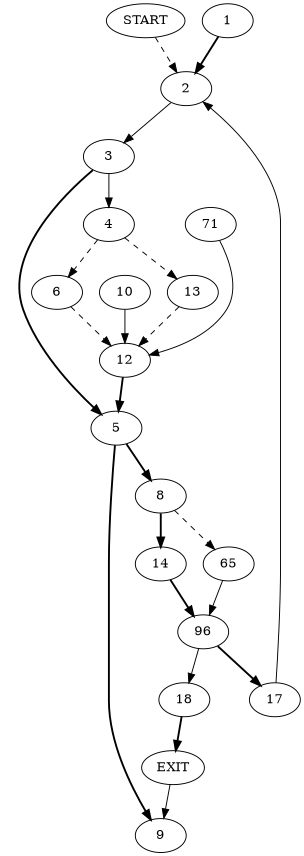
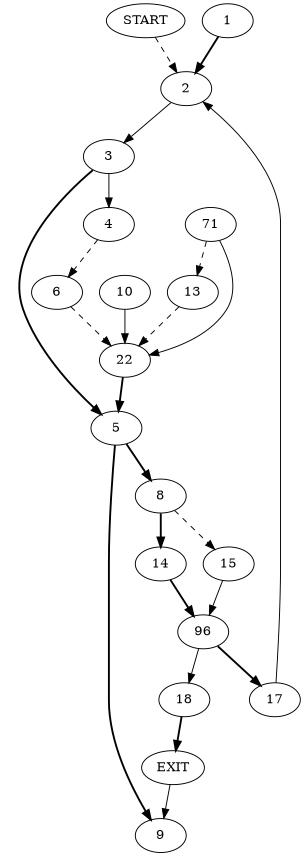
edge "4" -> "13": now "71" -> "13"
node "12": label "12" -> "22"
node "65": label "65" -> "15"
